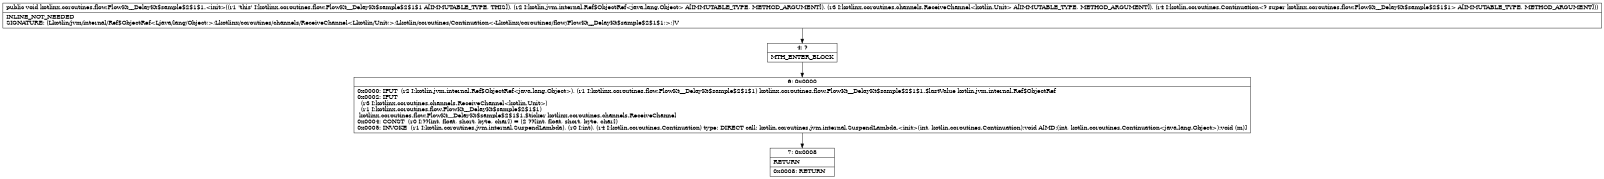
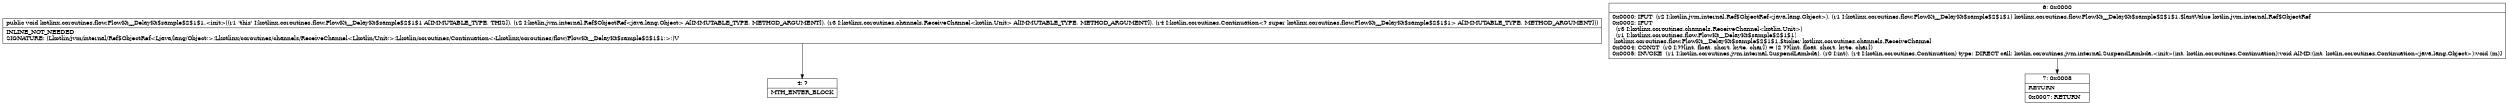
edge "4: ?" -> "6: 0x0000": removed
node "7: 0x0008": text "0x0008: RETURN" -> "0x0007: RETURN"
